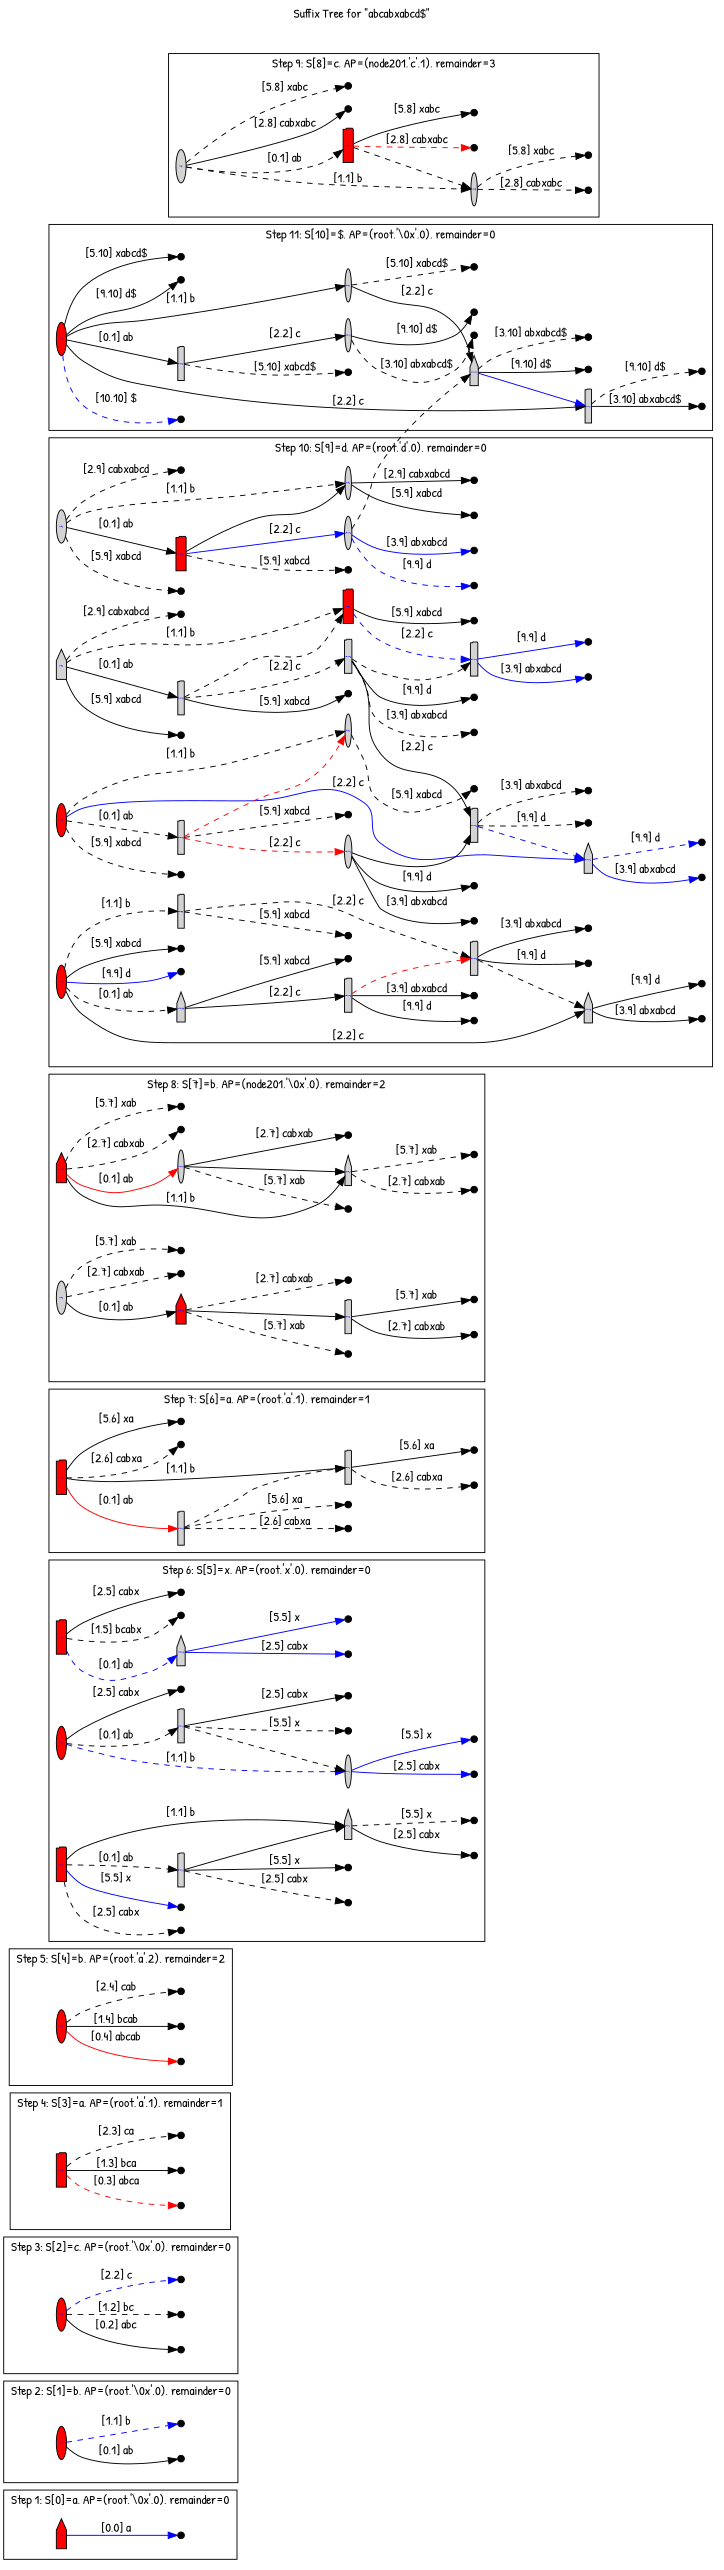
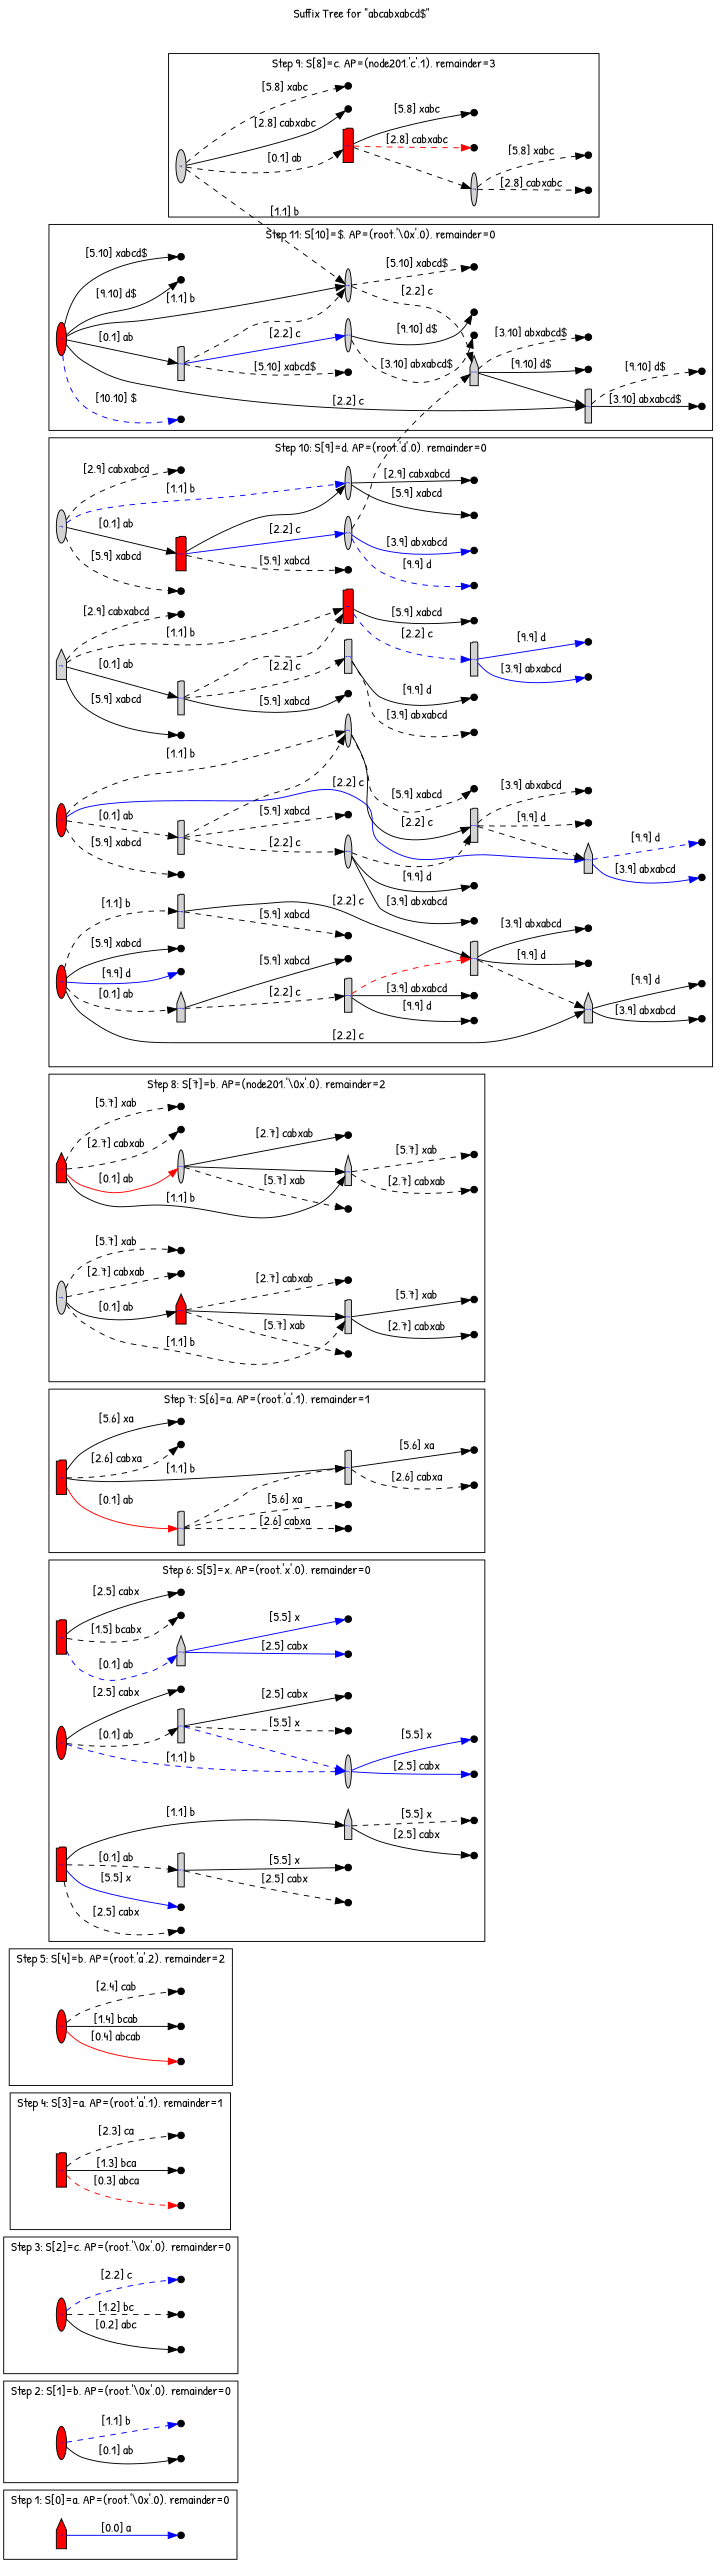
edge "root9_11" -> "node1119_11": now "root9_11" -> "node11111_16"
edge "node11111_16" -> "node22211_16": style solid -> dashed
edge "node20111_16" -> "node11111_16": added
edge "node20111_16" -> "node32211_16": color black -> blue
edge "node22211_16" -> "node12211_16": color blue -> black
edge "root10_12" -> "node11110_12": color black -> blue
edge "node32210_13" -> "node22210_13": removed
edge "node32210_13" -> "node22210_14": now "node11110_14" -> "node22210_14"
edge "node20110_14" -> "node11110_14": color red -> black
edge "node22210_14" -> "node12210_14": color blue -> black
edge "node20110_14" -> "node32210_14": color red -> black
edge "node32210_14" -> "node22210_14": style solid -> dashed
edge "node11110_15" -> "node22210_15": style dashed -> solid
edge "node20110_15" -> "node32210_15": style solid -> dashed
edge "root8_10" -> "node1118_10": added, label "[1,1] b"
edge "node2016_6" -> "node1116_6": color black -> blue
edge "node2016_7" -> "node1116_7": removed
